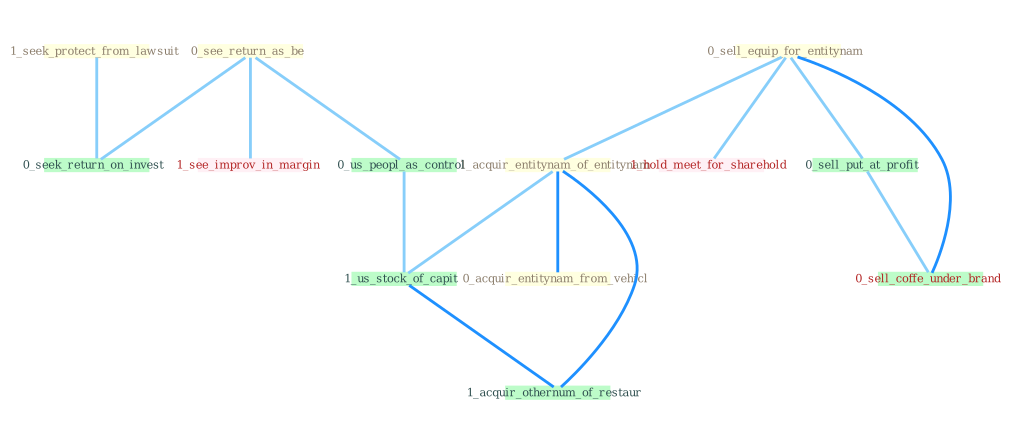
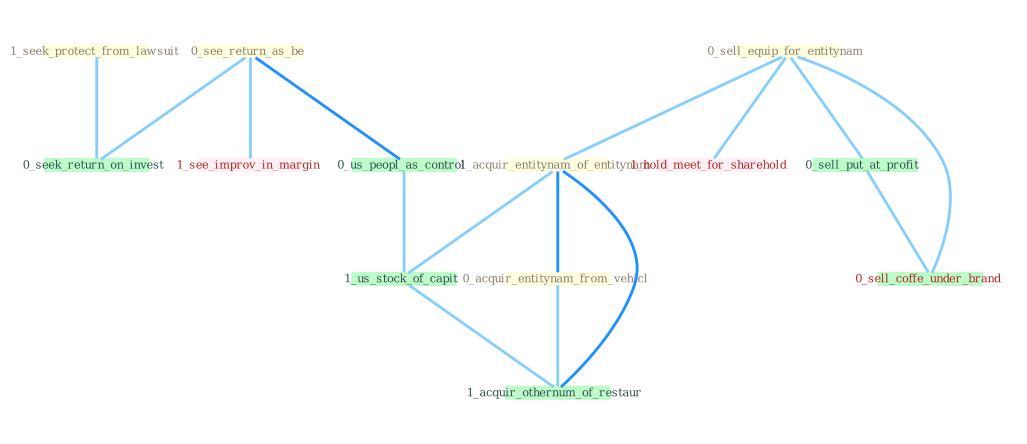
edge "0_see_return_as_be" -- "0_us_peopl_as_control": color #87cefa -> #1e90ff
edge "0_sell_equip_for_entitynam" -- "0_sell_coffe_under_brand": color #1e90ff -> #87cefa
edge "1_us_stock_of_capit" -- "1_acquir_othernum_of_restaur": color #1e90ff -> #87cefa
edge "0_acquir_entitynam_from_vehicl" -- "1_acquir_othernum_of_restaur": added
